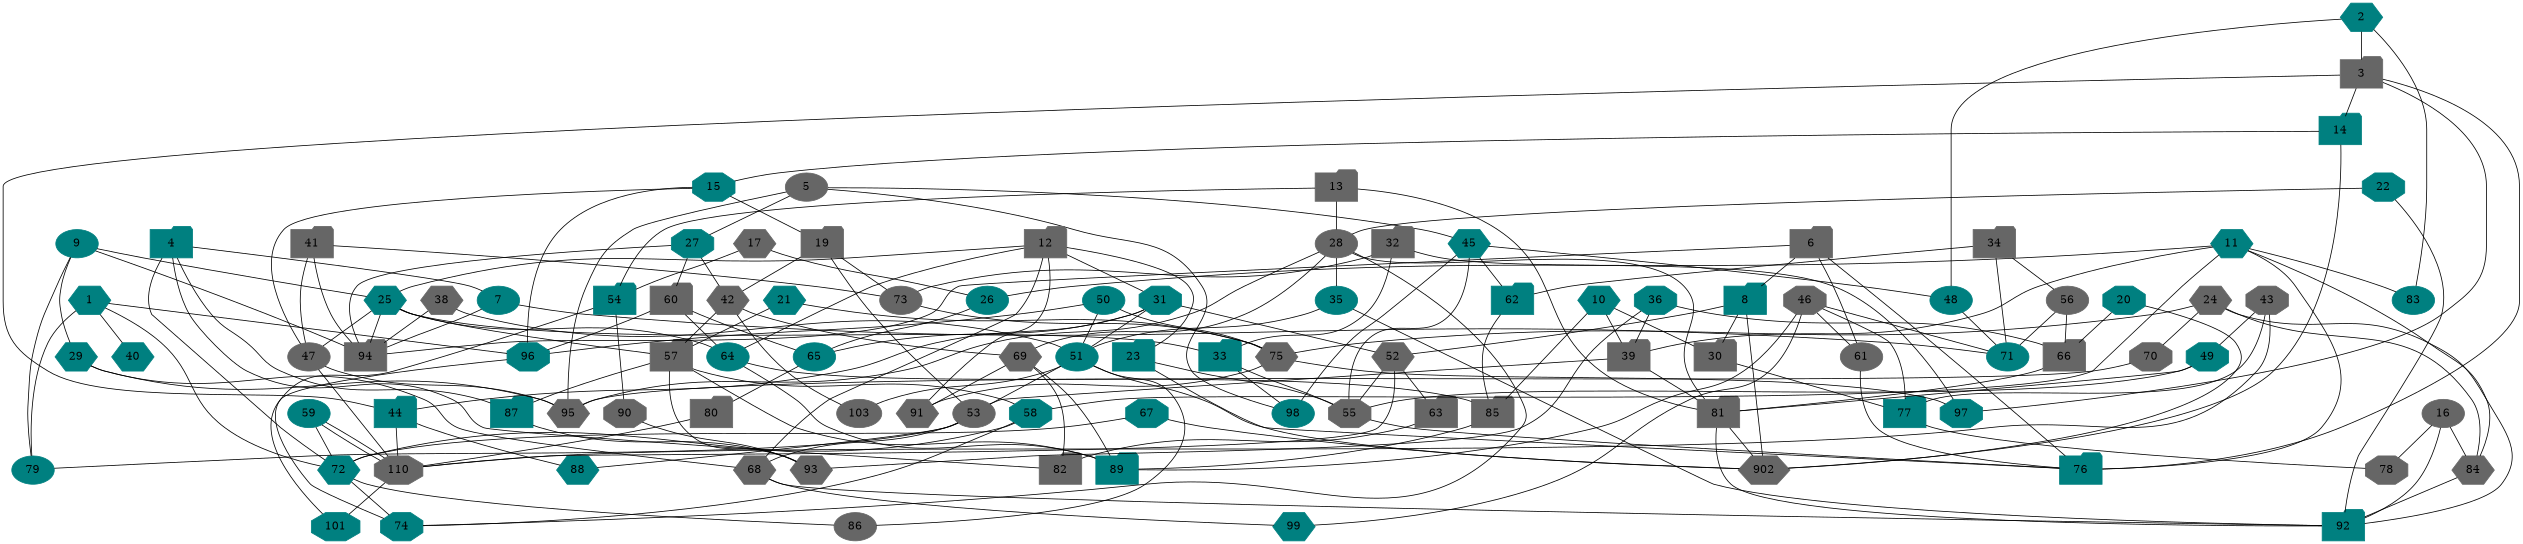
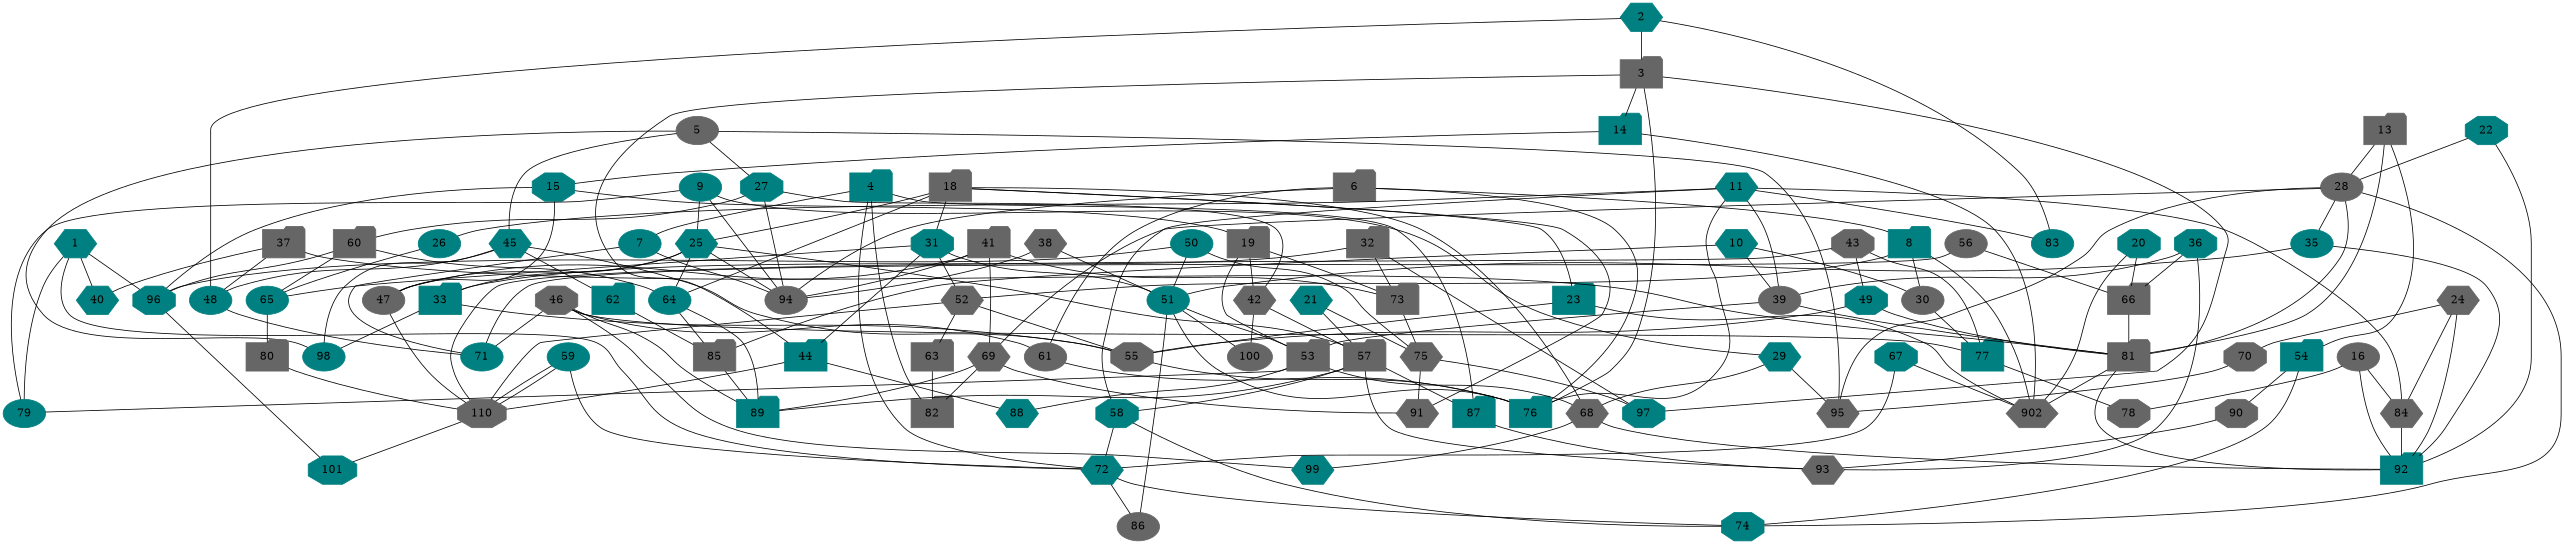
node "37": added
node "17": removed
node "12": label "12" -> "18"
node "34": removed
node "73": shape ellipse -> folder
edge "24" -- "75": removed
edge "42" -- "69": now "41" -- "69"
node "94": shape folder -> ellipse
node "39": shape folder -> ellipse
node "30": shape folder -> ellipse
edge "47" -- "95": removed
node "103": label "103" -> "100"
node "53": shape ellipse -> folder
